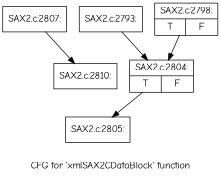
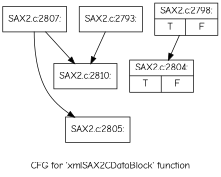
edge "SAX2.c:2793:" -> "SAX2.c:2804:": now "SAX2.c:2793:" -> "SAX2.c:2810:"
edge "SAX2.c:2804:" -> "SAX2.c:2805:": now "SAX2.c:2807:" -> "SAX2.c:2805:"
